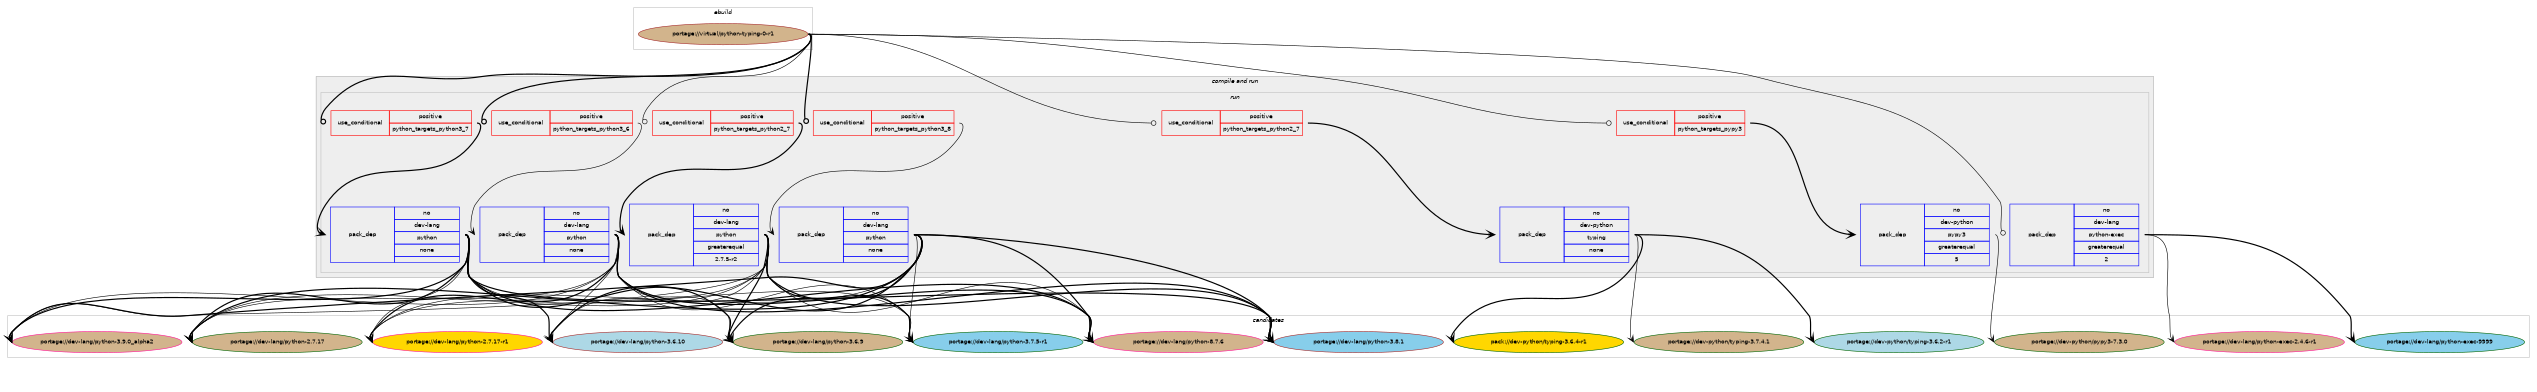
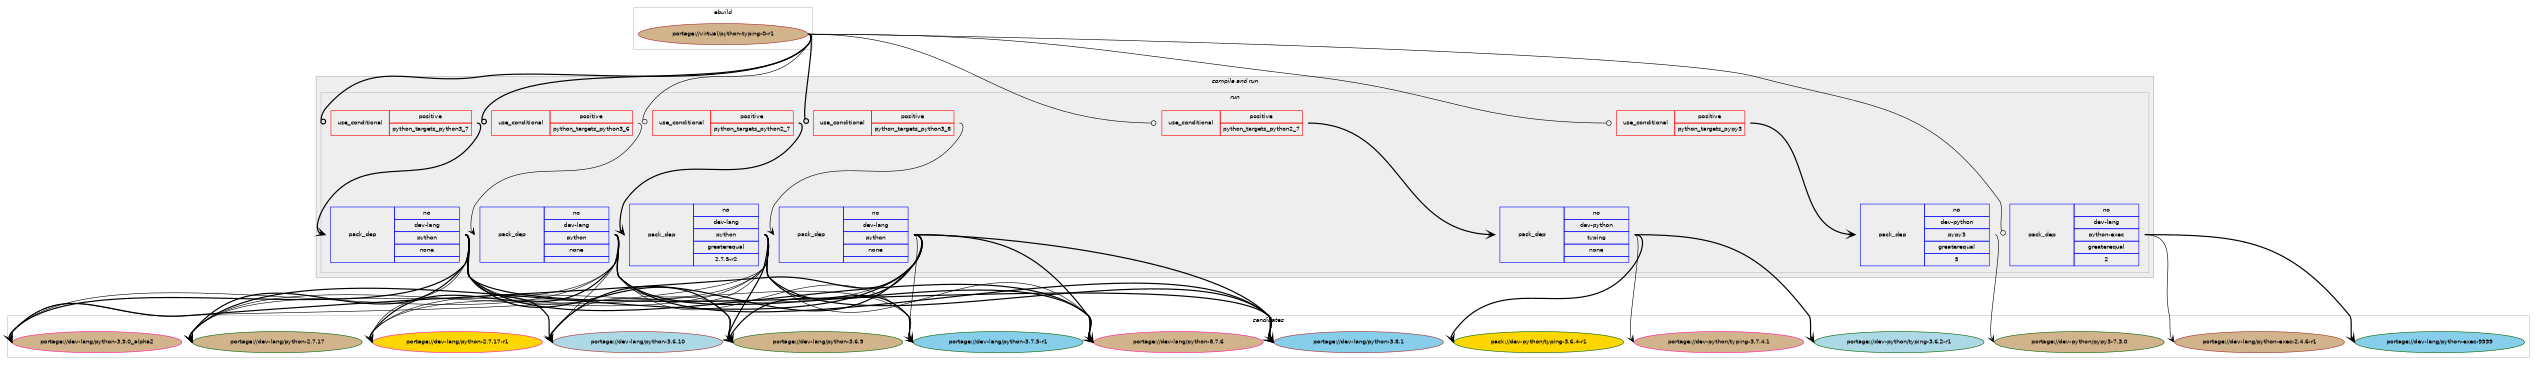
node "portage://dev-python/typing-3.7.4.1": color darkgreen -> deeppink
node "portage://dev-lang/python-exec-2.4.6-r1": color deeppink -> brown
